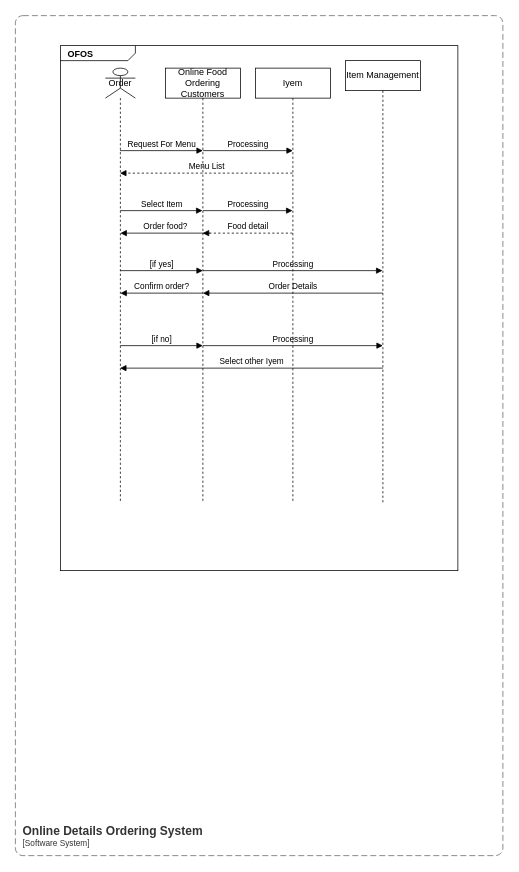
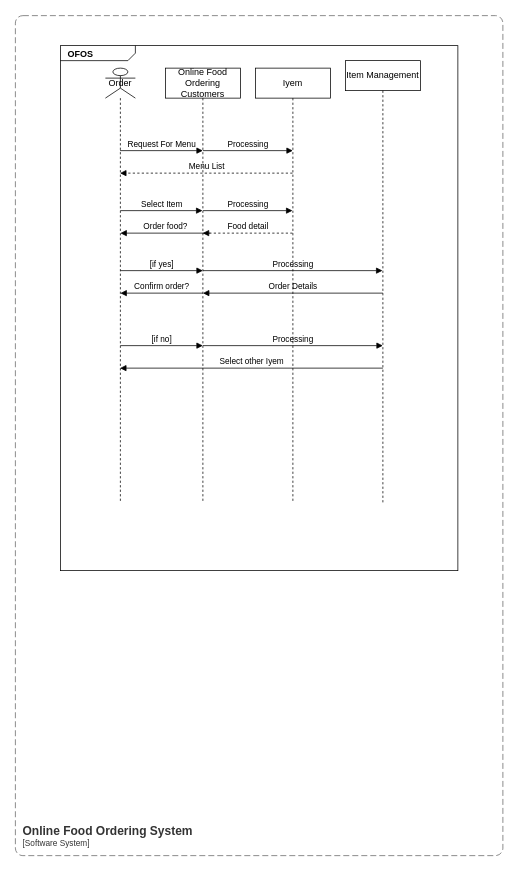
node "Online Details Ordering System [Software System]": label "Online Details Ordering System [Software System]" -> "Online Food Ordering System [Software System]"
